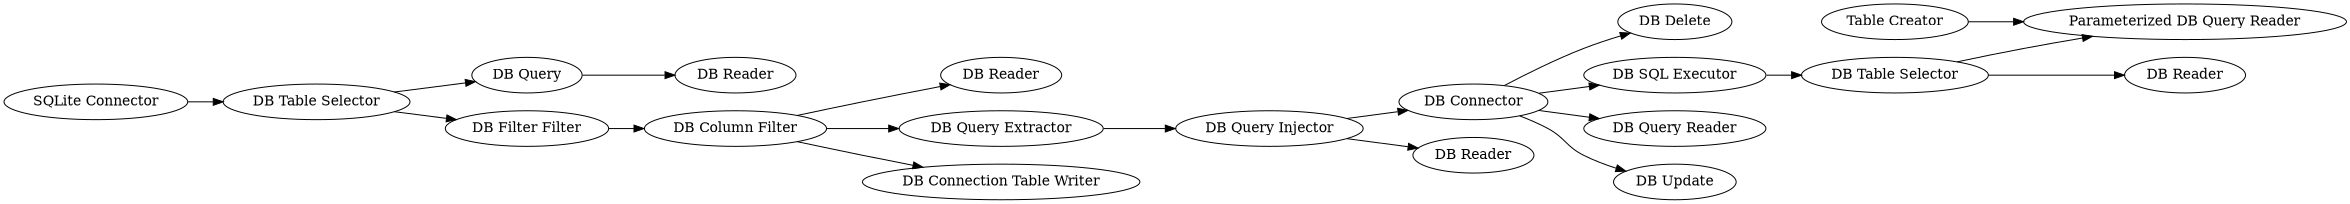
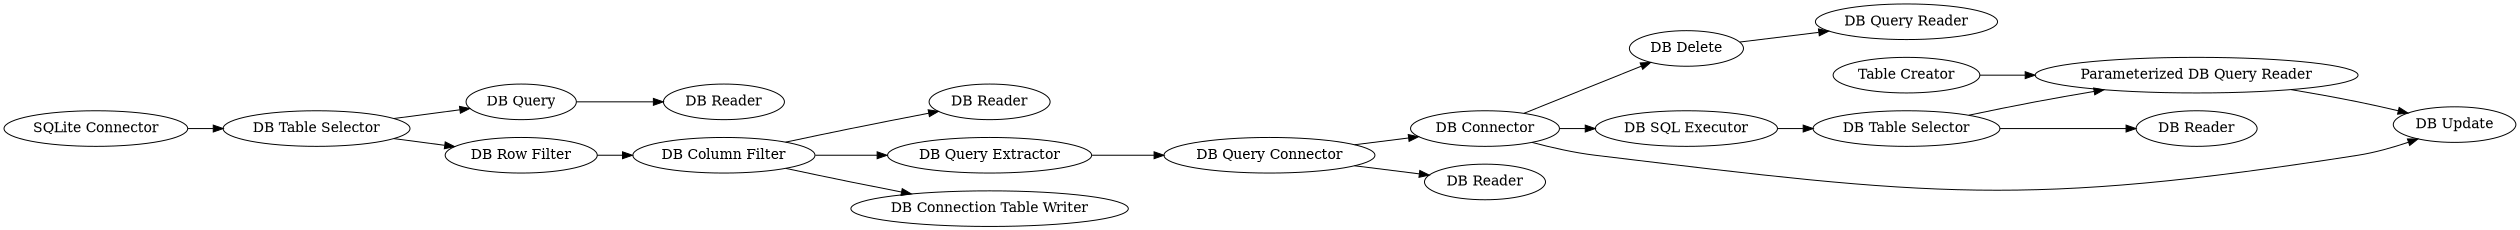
edge "Parameterized DB Query Reader" -> "DB Update": added
edge "DB Connector" -> "DB Query Reader": now "DB Delete" -> "DB Query Reader"
node "DB Filter Filter": label "DB Filter Filter" -> "DB Row Filter"
node "DB Query Injector": label "DB Query Injector" -> "DB Query Connector"
